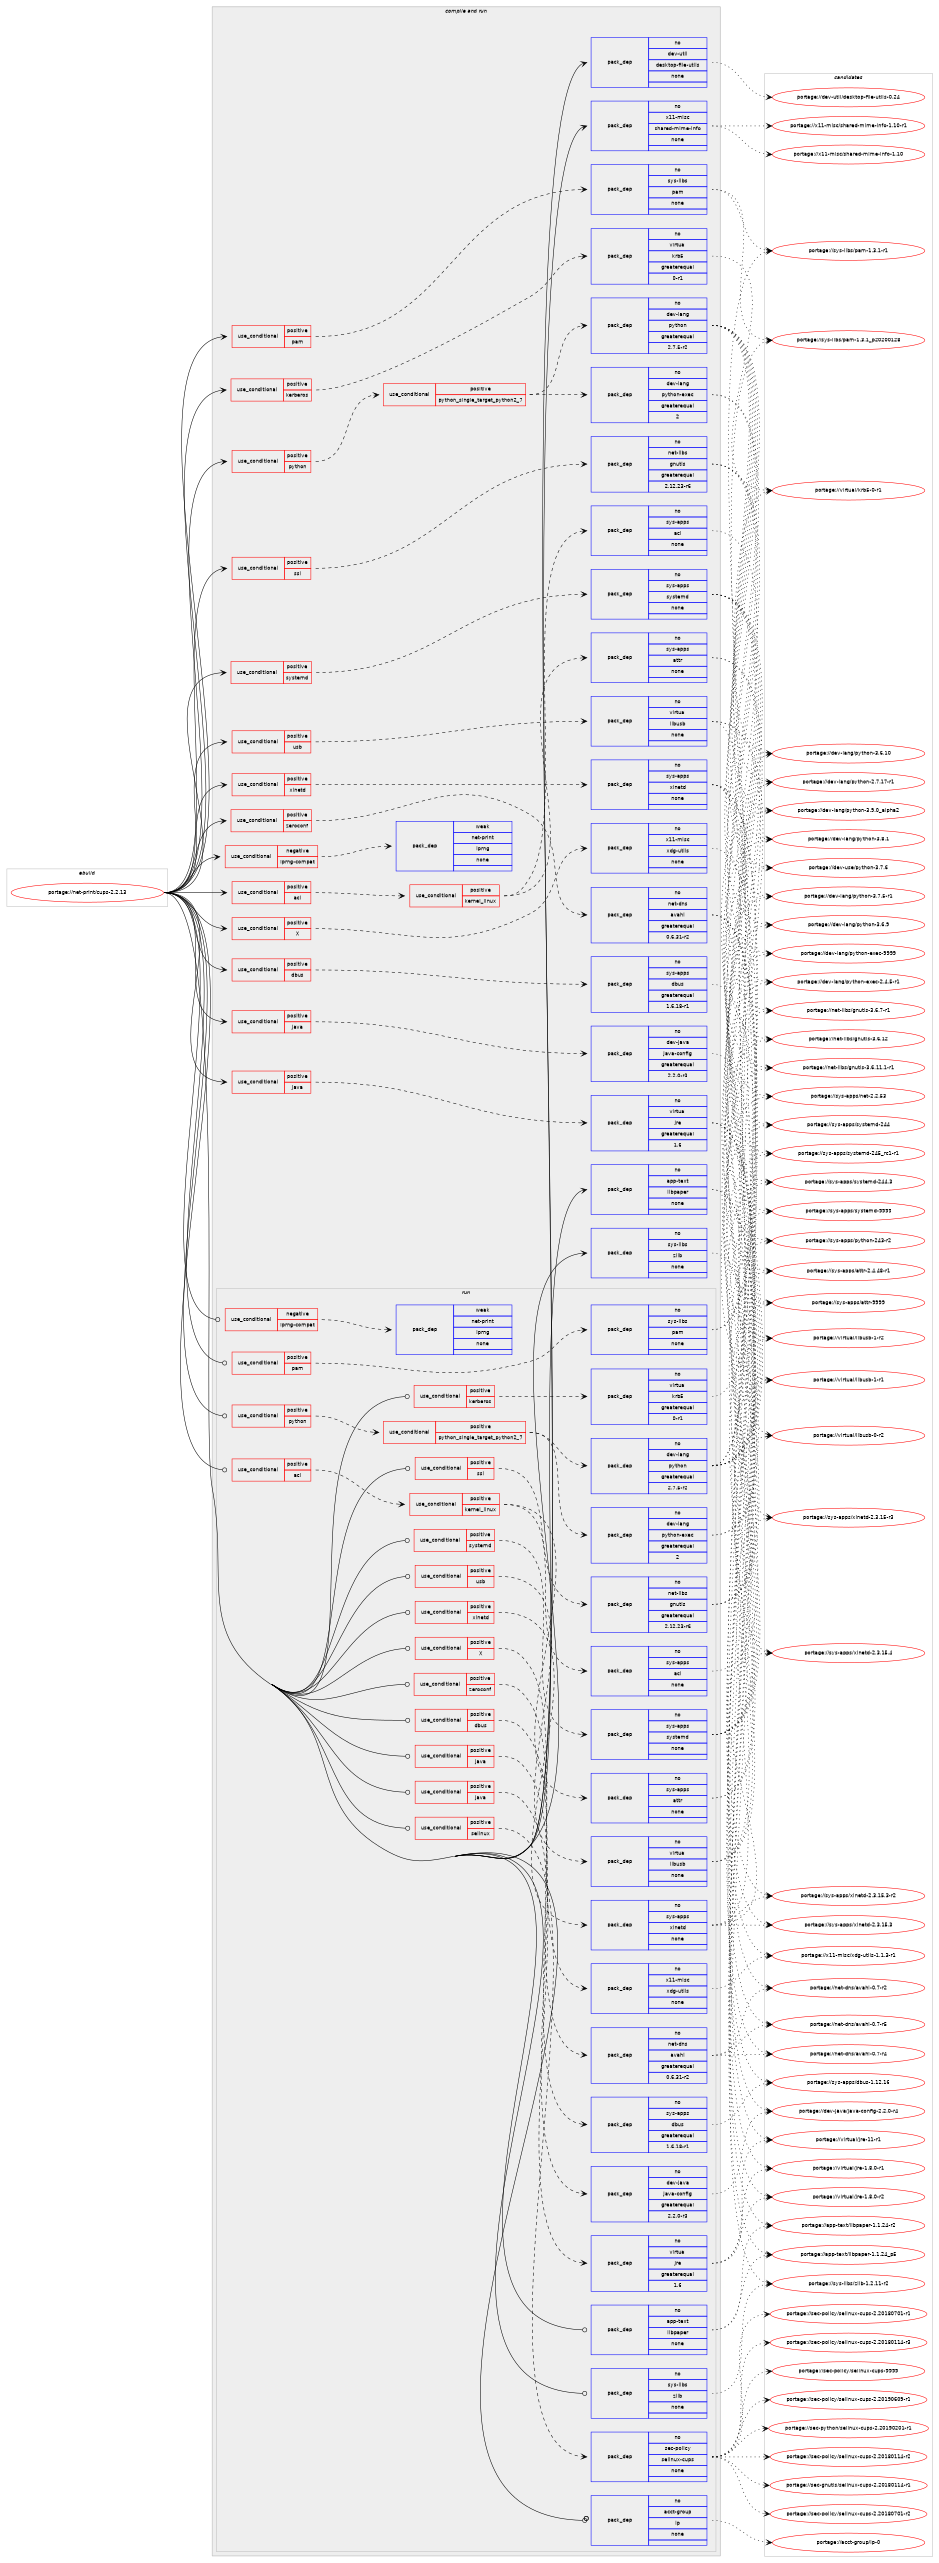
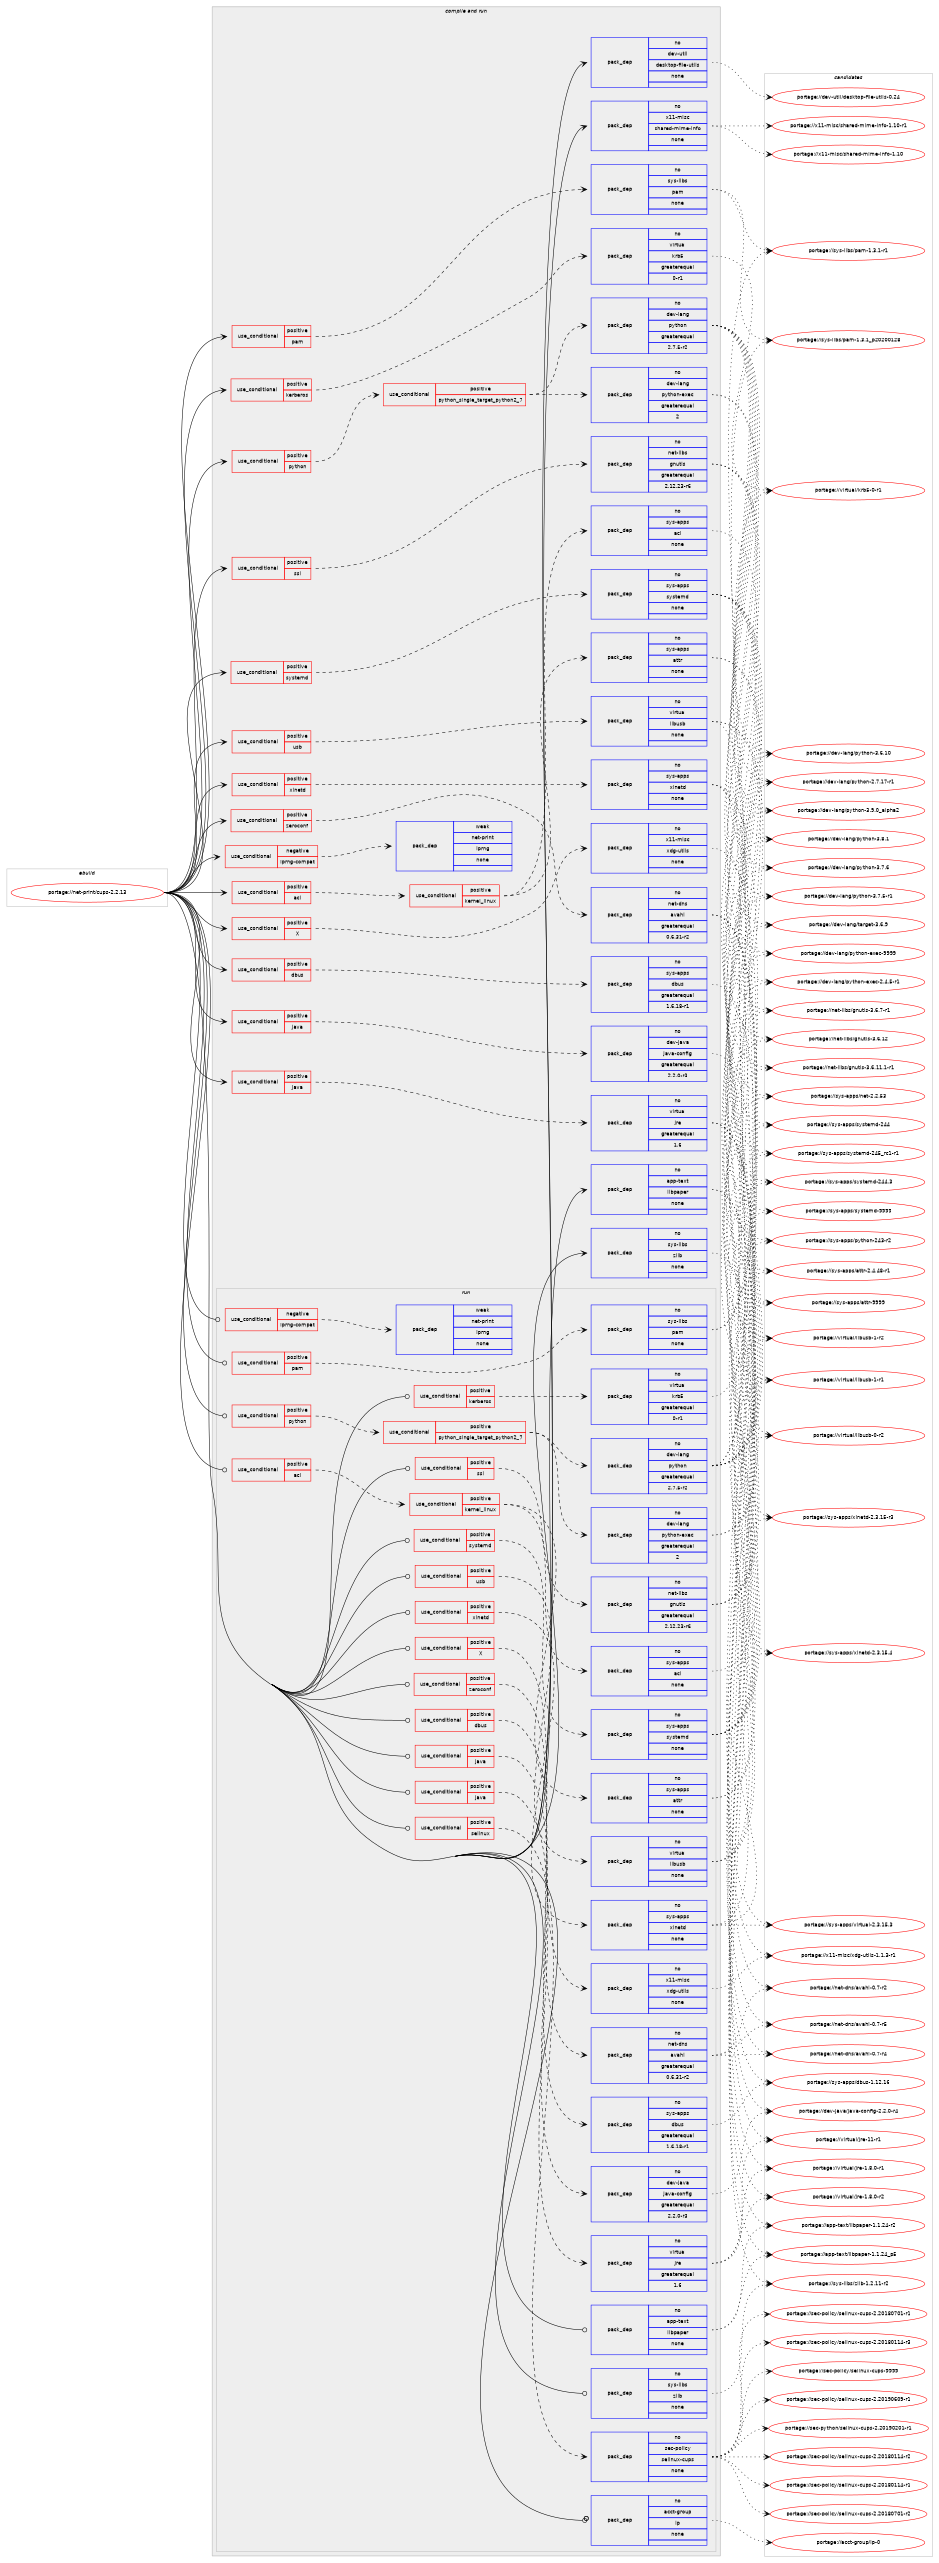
node "portage://dev-use/python-3.7.6": label "portage://dev-use/python-3.7.6" -> "portage://dev-lang/python-3.7.6"
node "portage://dev-lang/python-3.6.9": label "portage://dev-lang/python-3.6.9" -> "portage://dev-lang/target-3.6.9"
node "portage://sys-apps/xinetd-2.3.15.3-r2": removed
node "portage://sys-apps/xinetd-2.3.15.3": label "portage://sys-apps/xinetd-2.3.15.3" -> "portage://sys-apps/virtual-2.3.15.3"
node "portage://sec-gnutls/selinux-cups-2.20180114-r1": label "portage://sec-gnutls/selinux-cups-2.20180114-r1" -> "portage://sec-policy/selinux-cups-2.20180114-r1"
